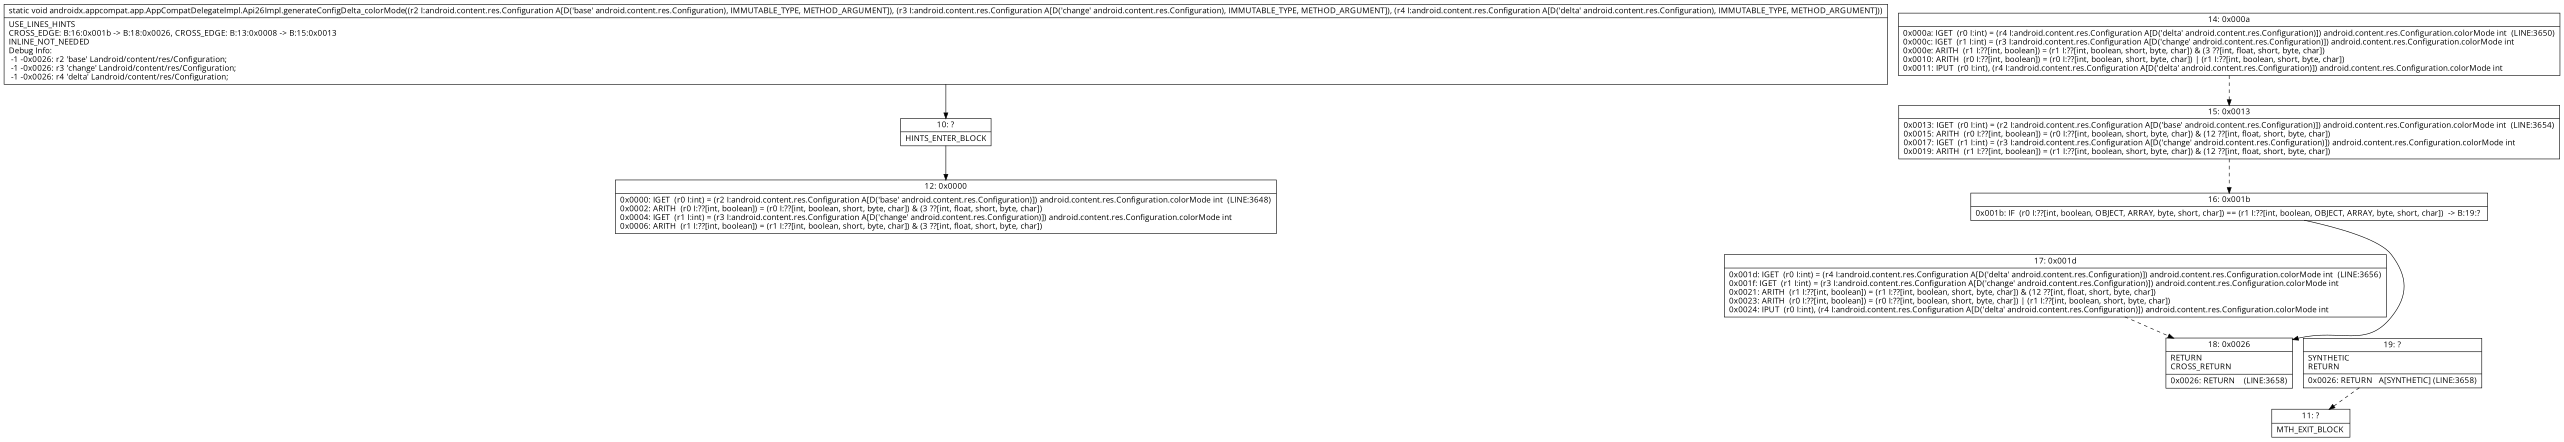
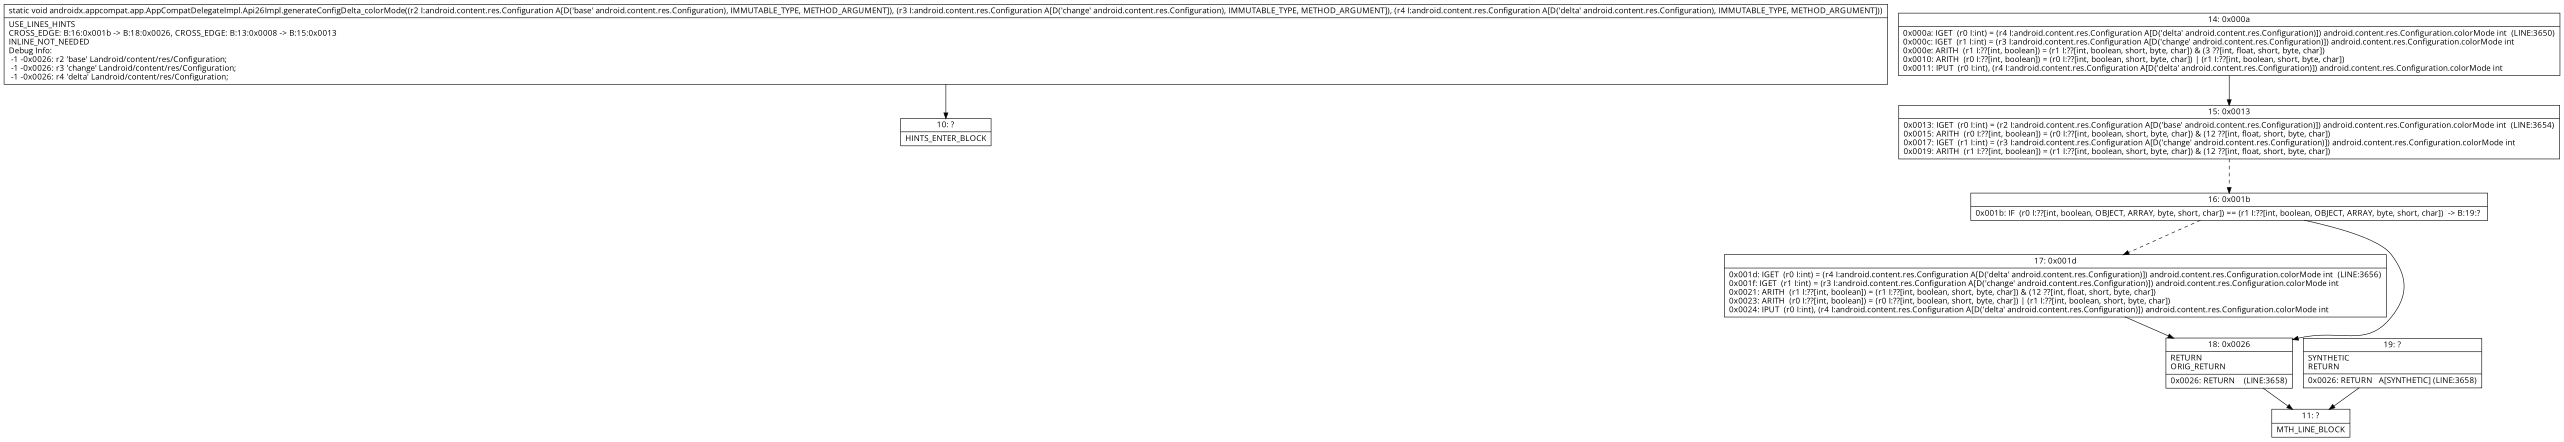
edge "14: 0x000a" -> "15: 0x0013": style dashed -> solid
node "12: 0x0000": removed
edge "16: 0x001b" -> "17: 0x001d": added
edge "17: 0x001d" -> "18: 0x0026": style dashed -> solid
node "18: 0x0026": text "CROSS_RETURN" -> "ORIG_RETURN"
edge "18: 0x0026" -> "11: ?": added
edge "19: ?" -> "11: ?": style dashed -> solid
node "11: ?": text "MTH_EXIT_BLOCK" -> "MTH_LINE_BLOCK"
